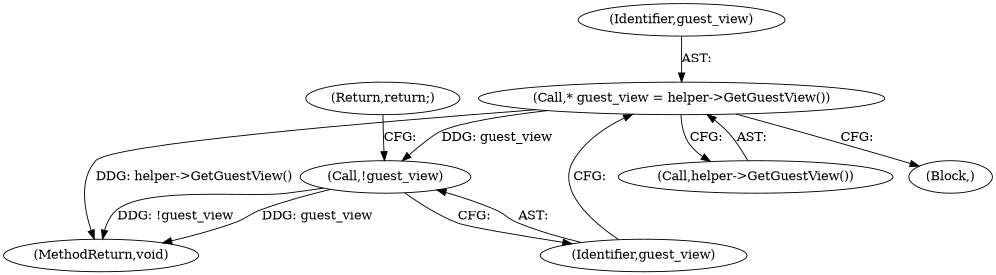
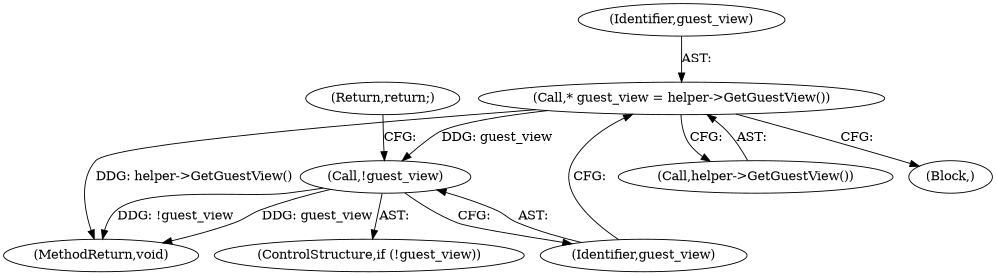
node "(ControlStructure,if (!guest_view))": added
